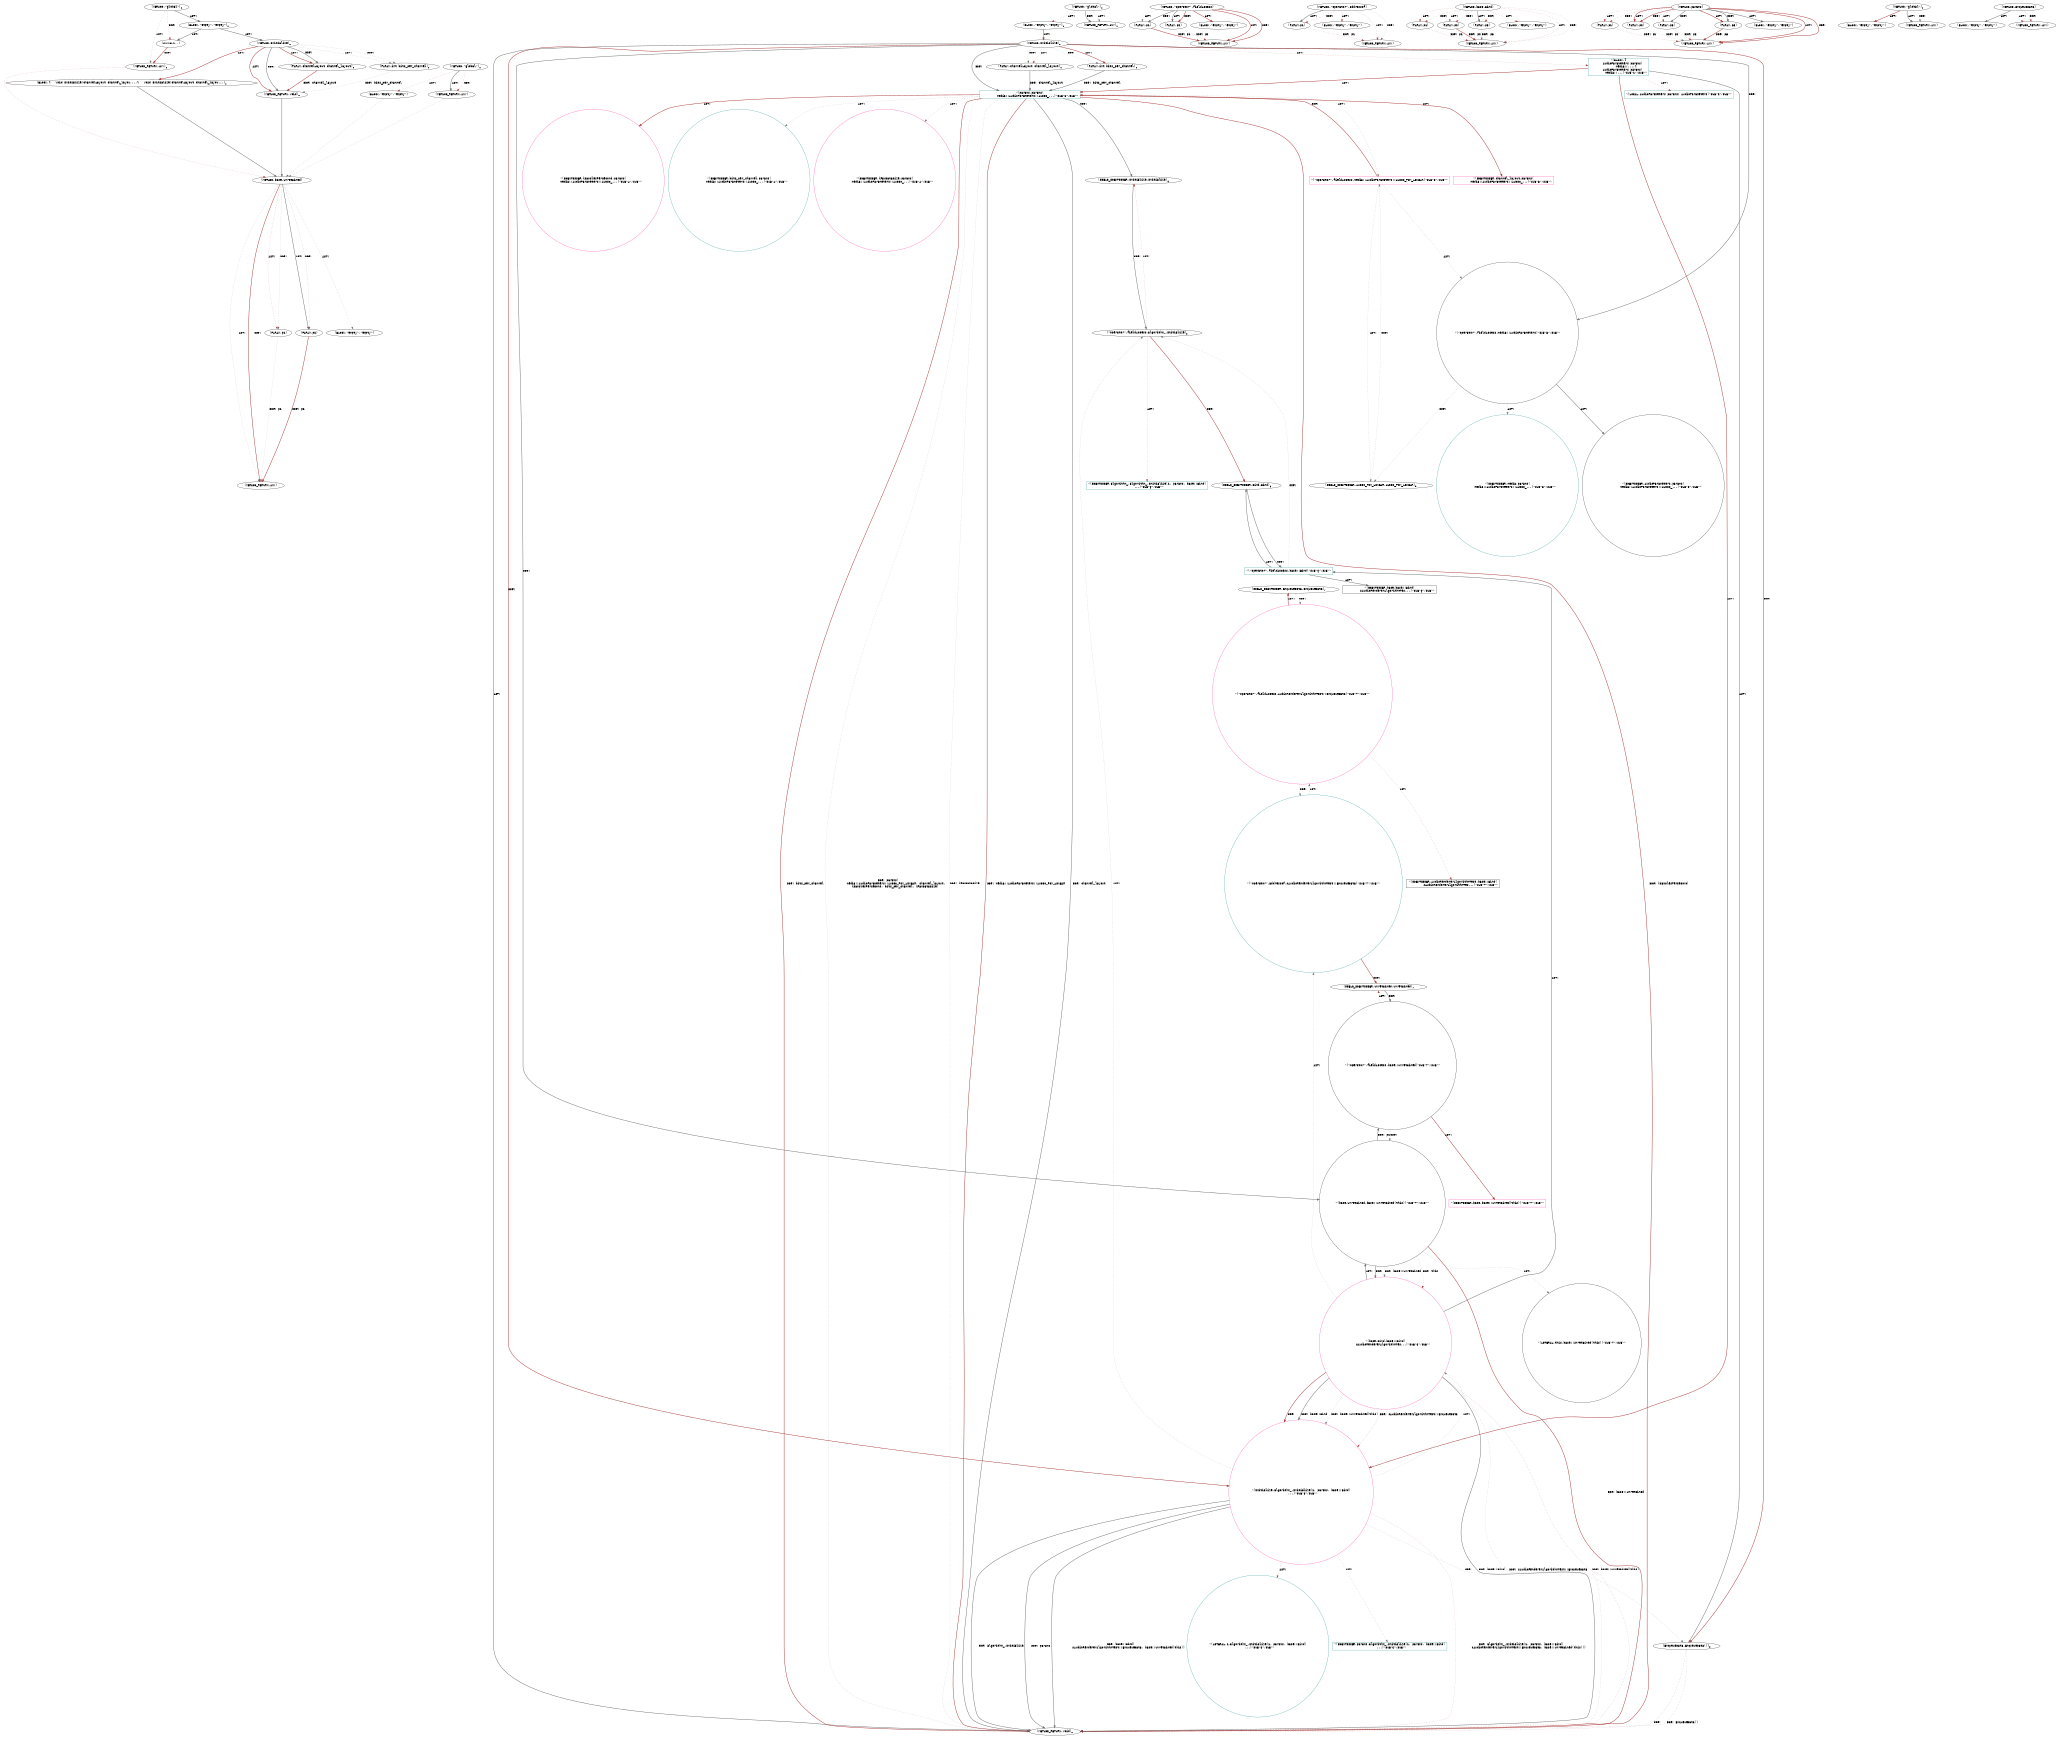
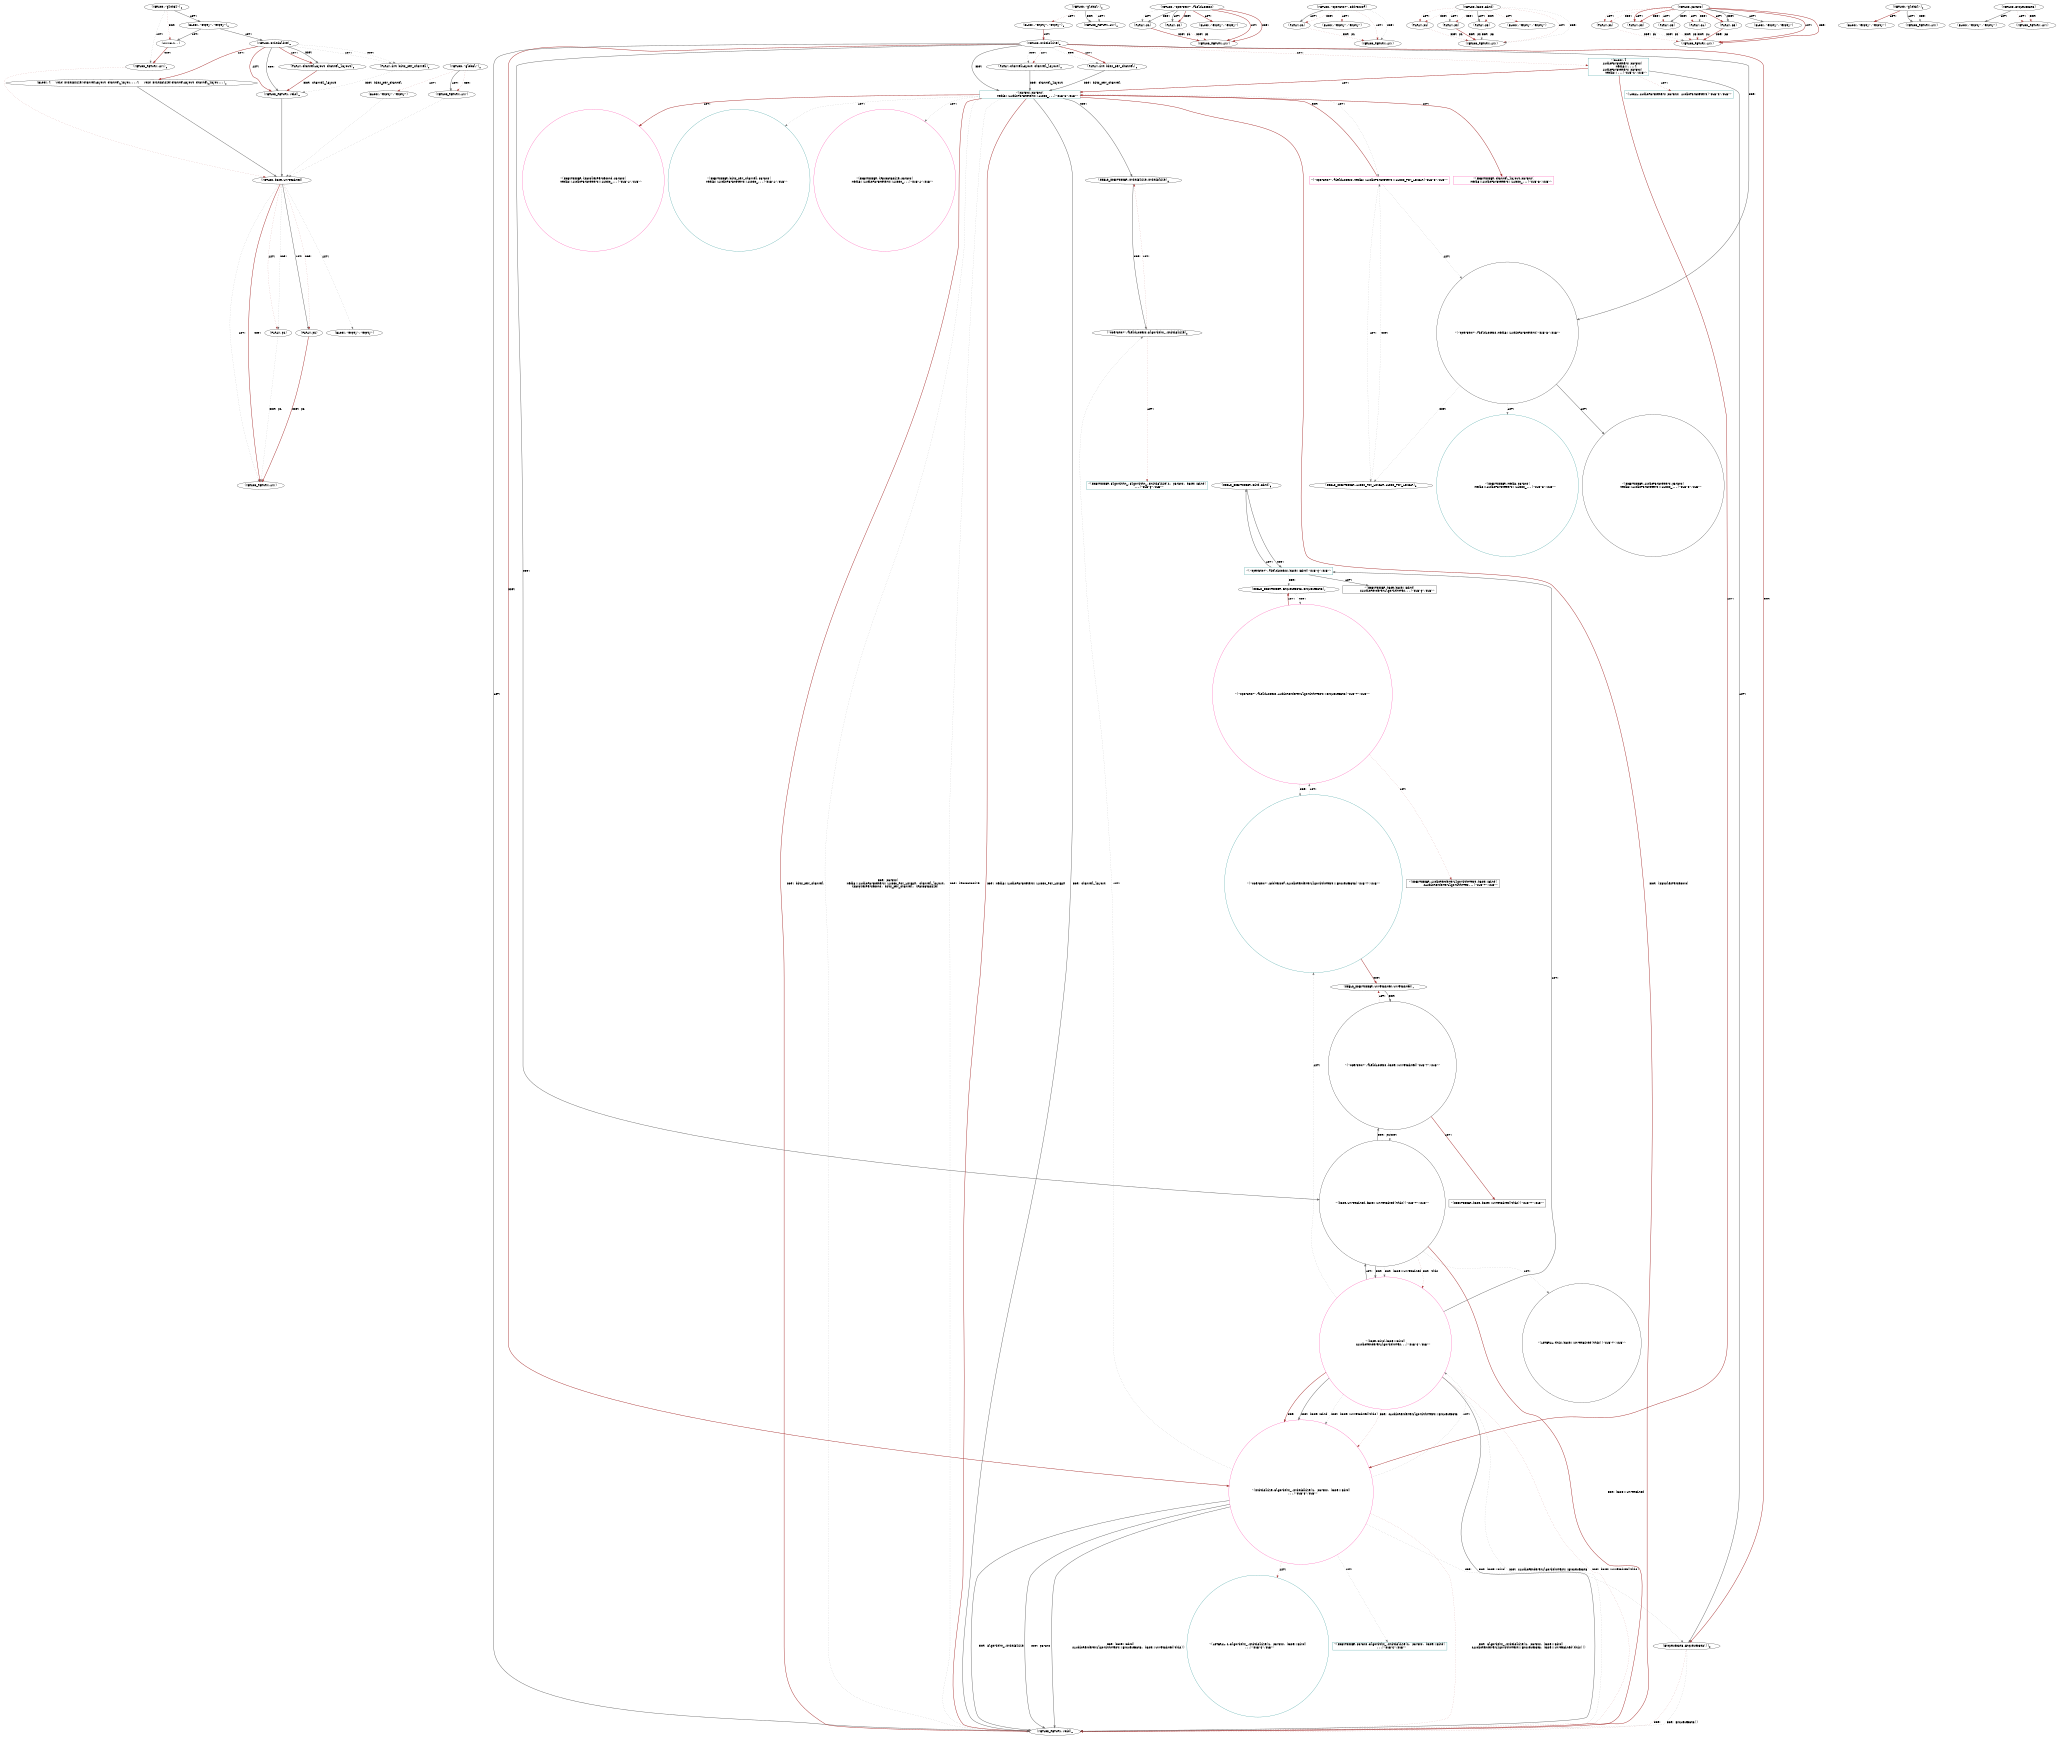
node "(PARAM,p4)": added
edge "(<operator>.fieldAccess,algorithm_.Initialize)" -> "(FIELD_IDENTIFIER,Bind,Bind)": removed, label "CFG:"
edge "<(<operator>.fieldAccess,base::Bind)<SUB>6</SUB>>" -> "(<operator>.fieldAccess,algorithm_.Initialize)": now "<(<operator>.fieldAccess,base::Bind)<SUB>6</SUB>>" -> "(FIELD_IDENTIFIER,EnqueueData,EnqueueData)"
node "<(IDENTIFIER,base,base::Unretained(this))<SUB>7</SUB>>": color deeppink -> black
